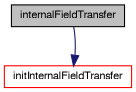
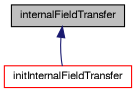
edge "internalFieldTransfer" -> "initInternalFieldTransfer": reversed
